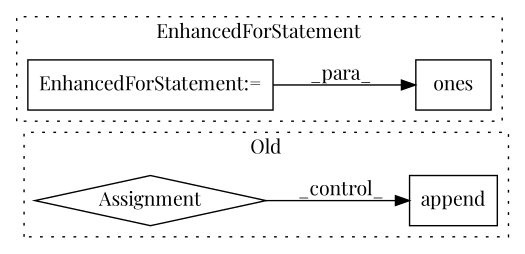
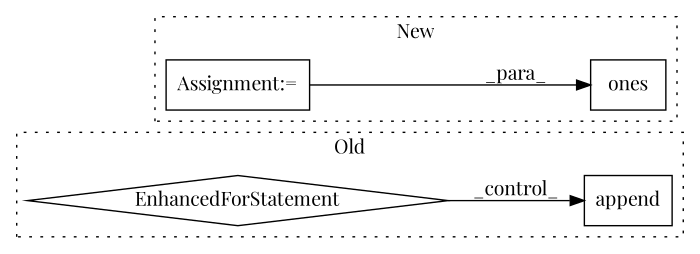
cluster "EnhancedForStatement": label "EnhancedForStatement" -> "New"
node "EnhancedForStatement:=": label "EnhancedForStatement:=" -> "Assignment:="
node "Assignment": label "Assignment" -> "EnhancedForStatement"
